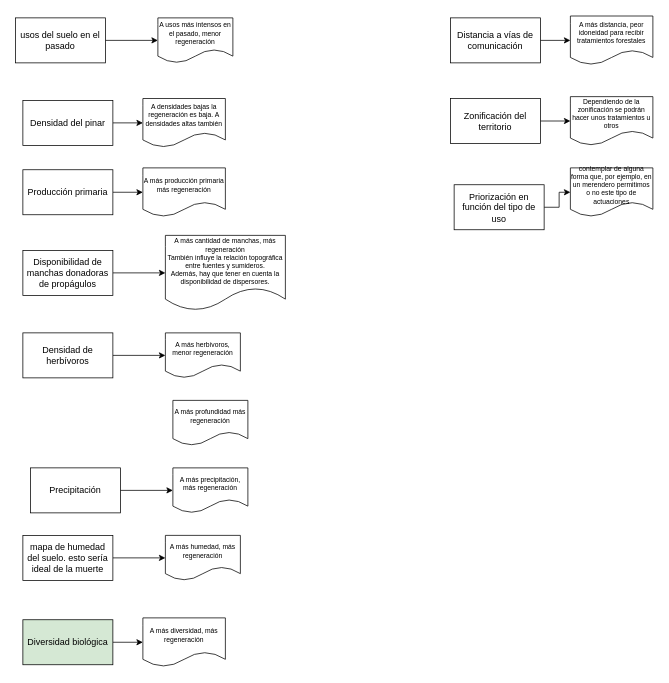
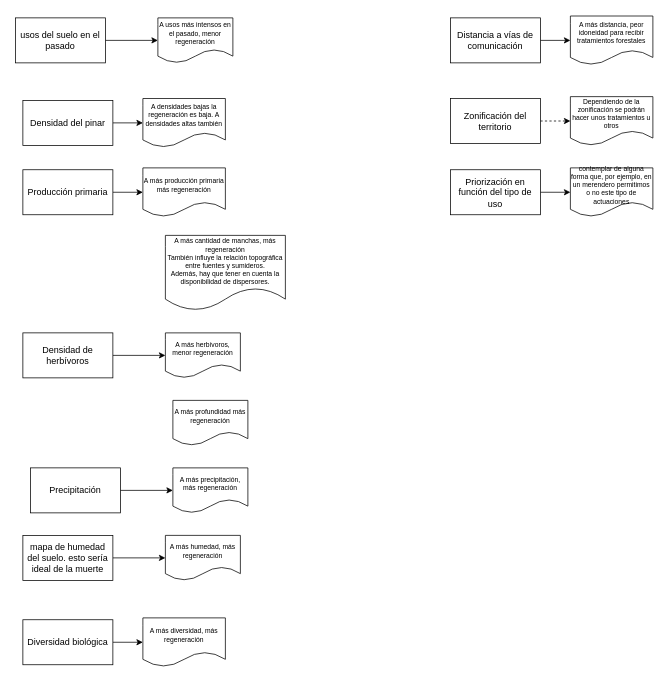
edge "Zonificación del territorio" -> "Dependiendo de la zonificación se podrán hacer unos tratamientos u otros": style solid -> dashed
node "Priorización en función del tipo de uso": moved (499, 207) -> (495, 192)
node "Disponibilidad de manchas donadoras de propágulos": removed
edge "Disponibilidad de manchas donadoras de propágulos" -> "A más cantidad de manchas, más regeneración También influye la relación topográfica entre fuentes y sumideros. Además, hay que tener en cuenta la disponibilidad de dispersores.": removed
node "Diversidad biológica": fillcolor #d5e8d4 -> #ffffff
